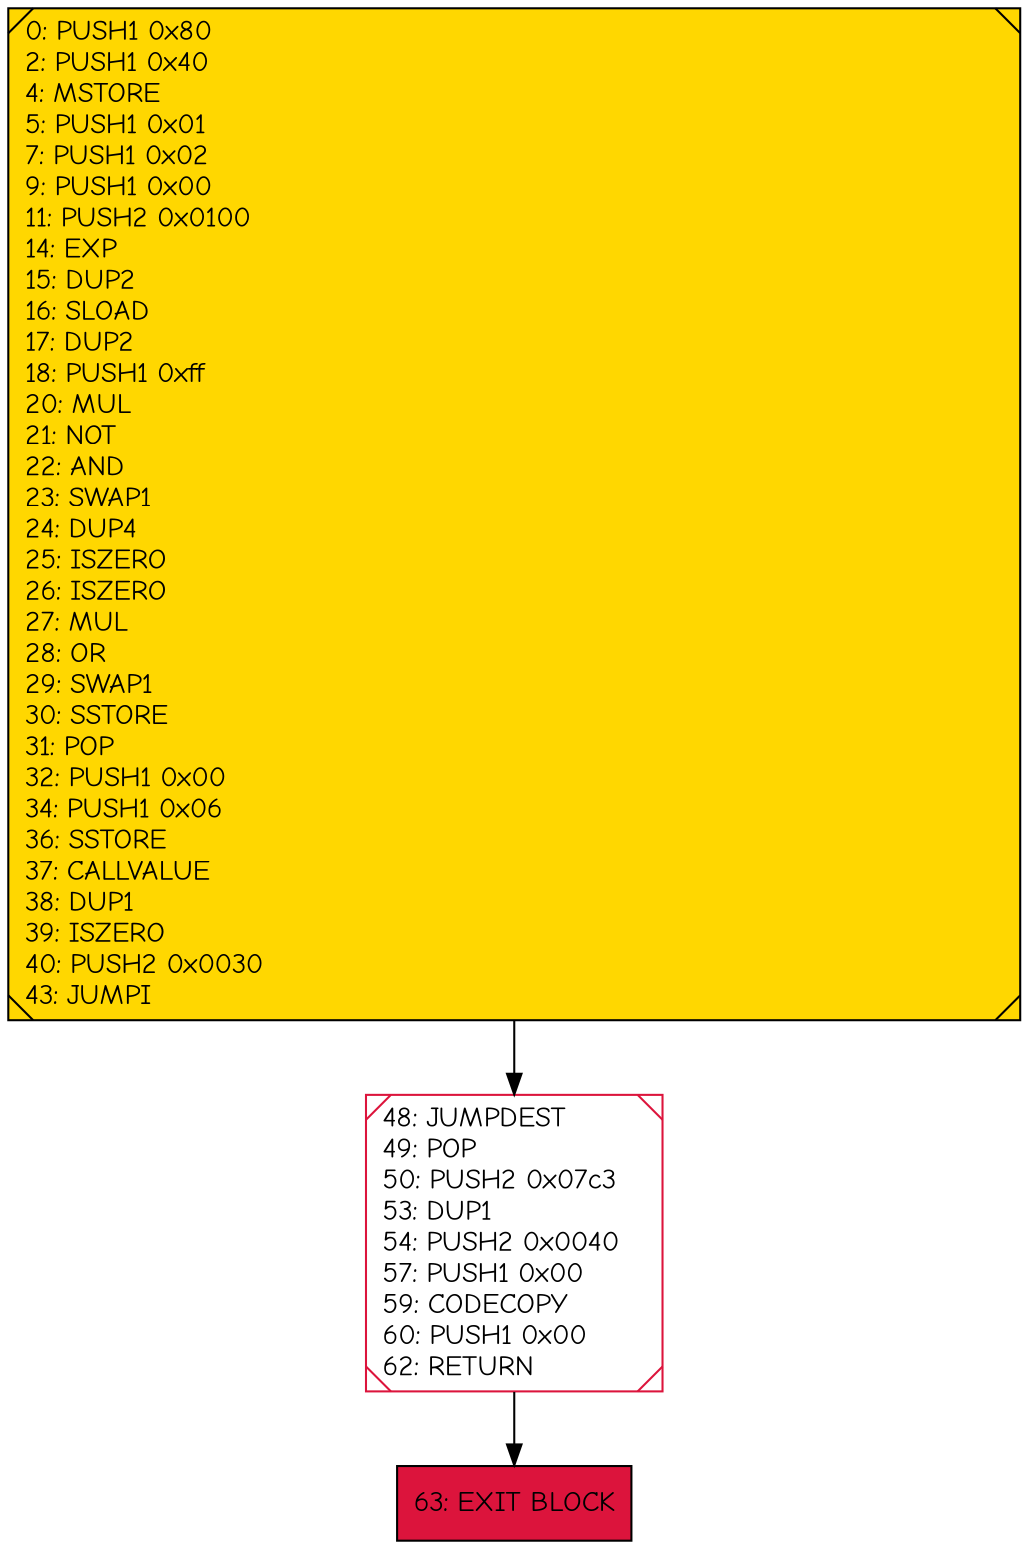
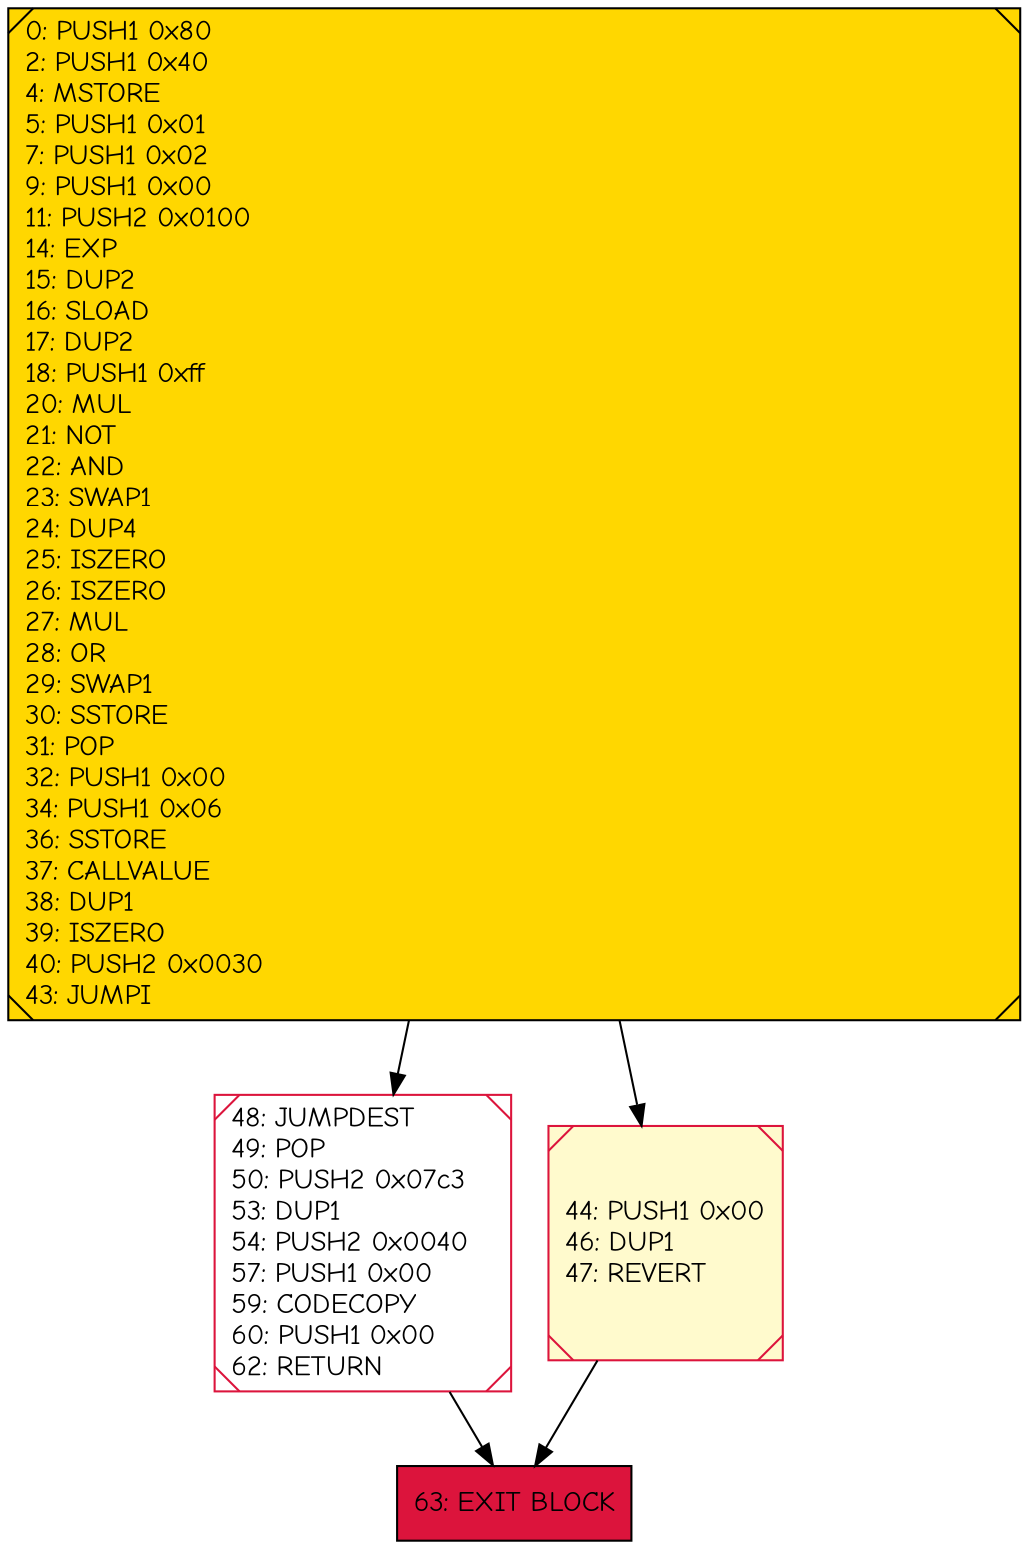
node "44: PUSH1 0x00 46: DUP1 47: REVERT": added
